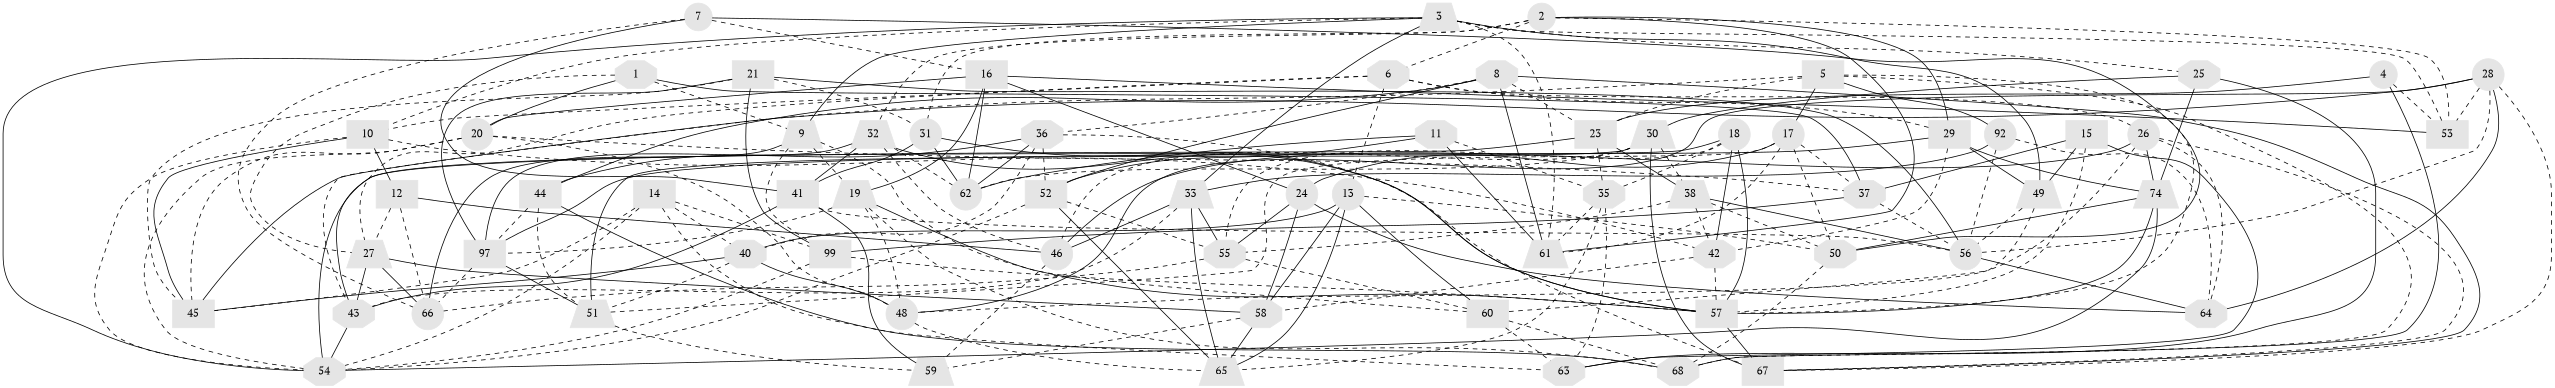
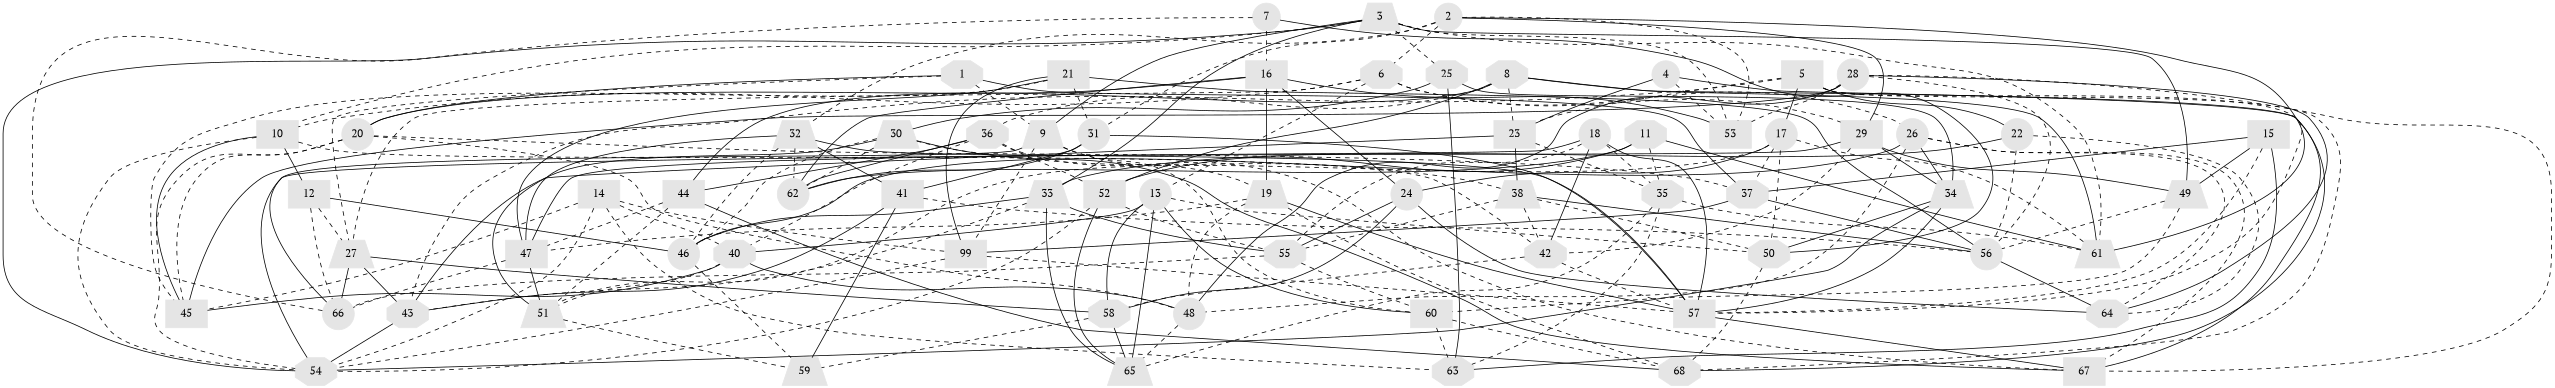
node "92": label "92" -> "22"
edge "7" -- "41": removed
node "74": label "74" -> "34"
edge "37" -- "56": style dashed -> solid
node "97": label "97" -> "47"
